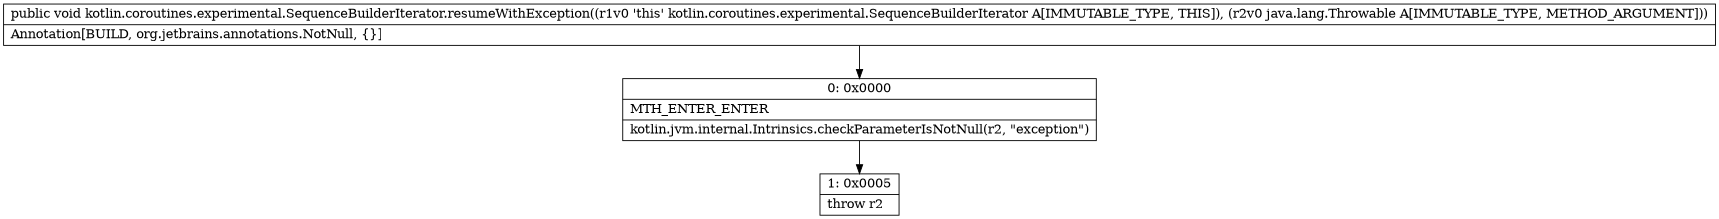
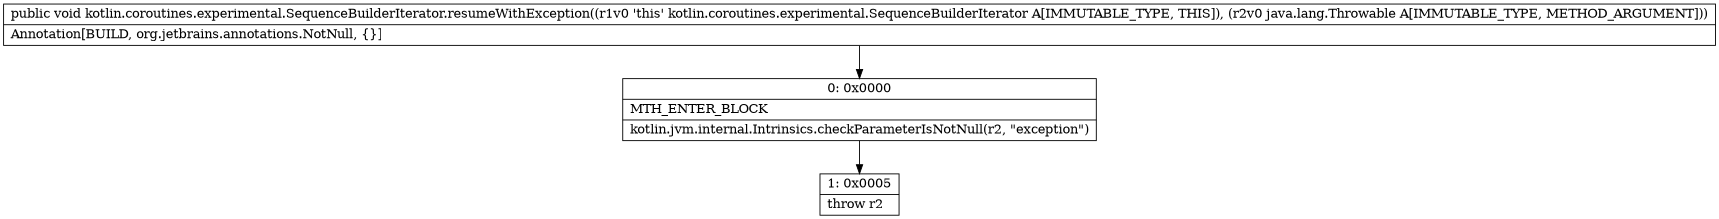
node "0: 0x0000": text "MTH_ENTER_ENTER" -> "MTH_ENTER_BLOCK"
